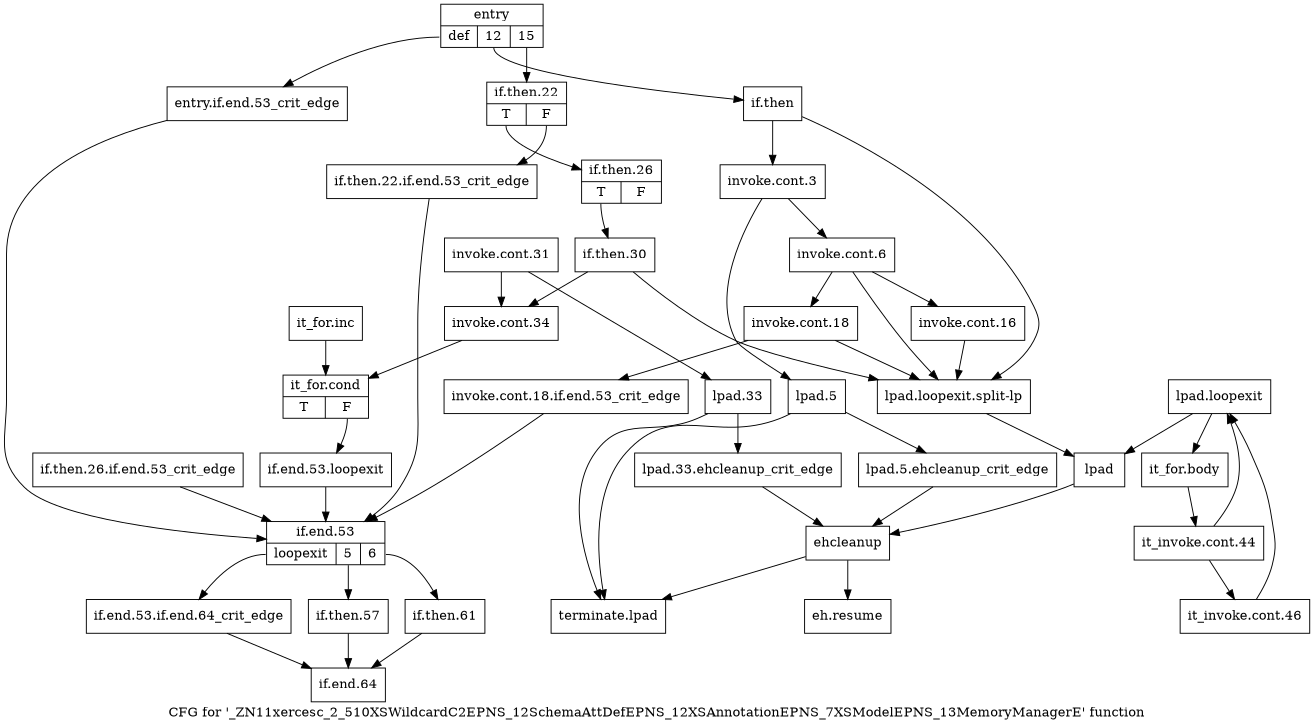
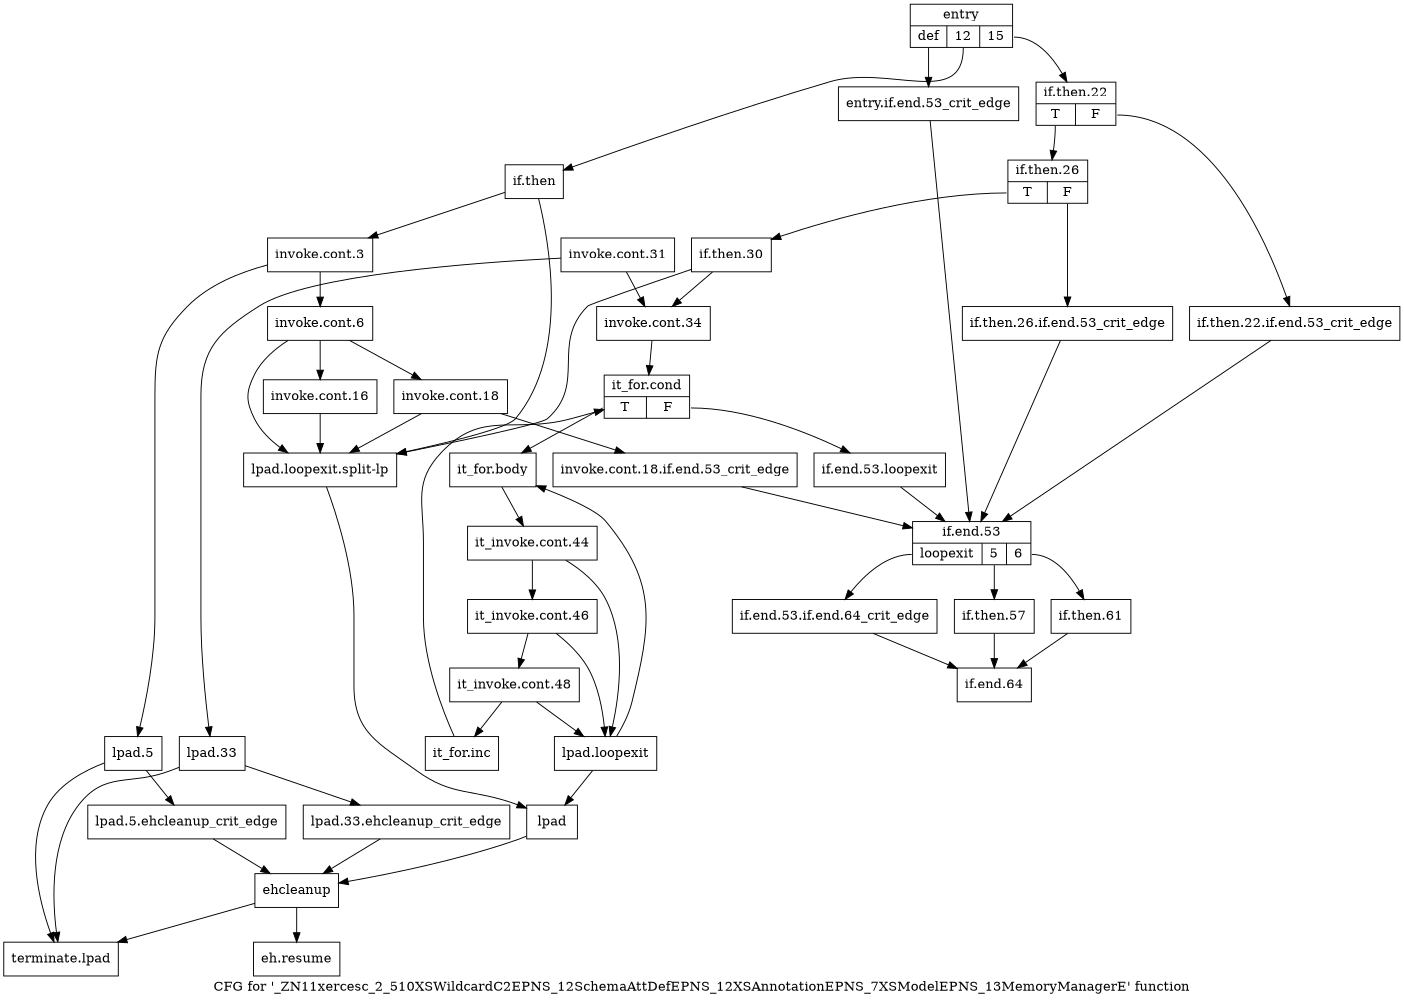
edge "if.then.26" -> "if.then.26.if.end.53_crit_edge": added
edge "it_for.cond" -> "it_for.body": added
node "it_invoke.cont.48": added
